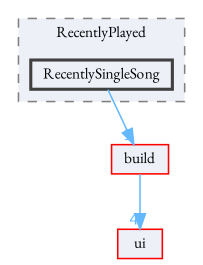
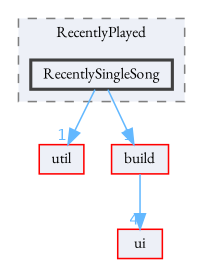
node "util": added
